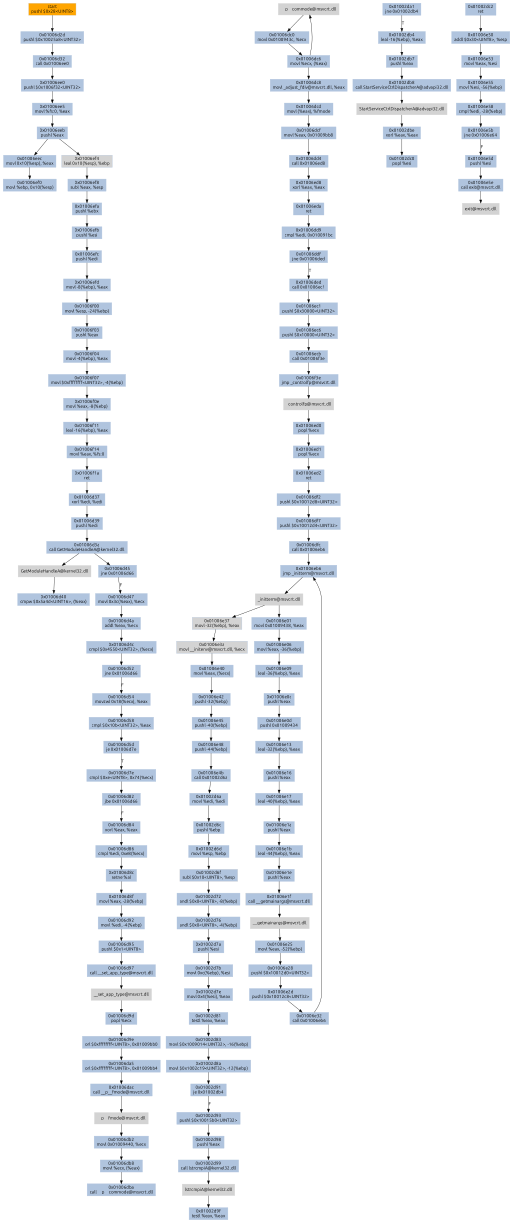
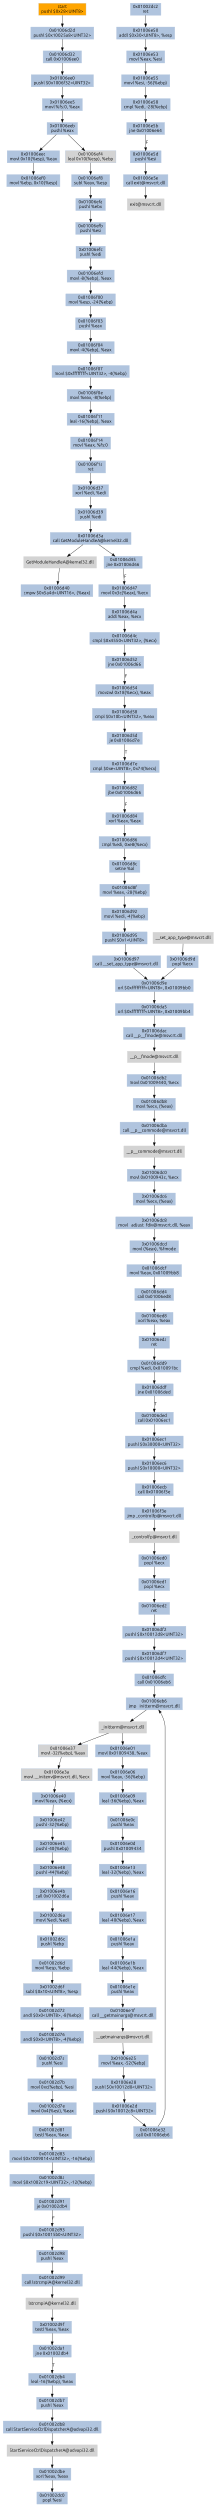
edge "0x01006dc6 movl %ecx, (%eax)" -> "__p__commode@msvcrt.dll": now "0x01006dba call __p__commode@msvcrt.dll" -> "__p__commode@msvcrt.dll"
edge "0x01006d97 call __set_app_type@msvcrt.dll" -> "__set_app_type@msvcrt.dll": now "0x01006d97 call __set_app_type@msvcrt.dll" -> "0x01006d9e orl $0xffffffff<UINT8>, 0x01009bb0"
edge "0x01002d9f testl %eax, %eax" -> "0x01002da1 jne 0x01002db4": added
